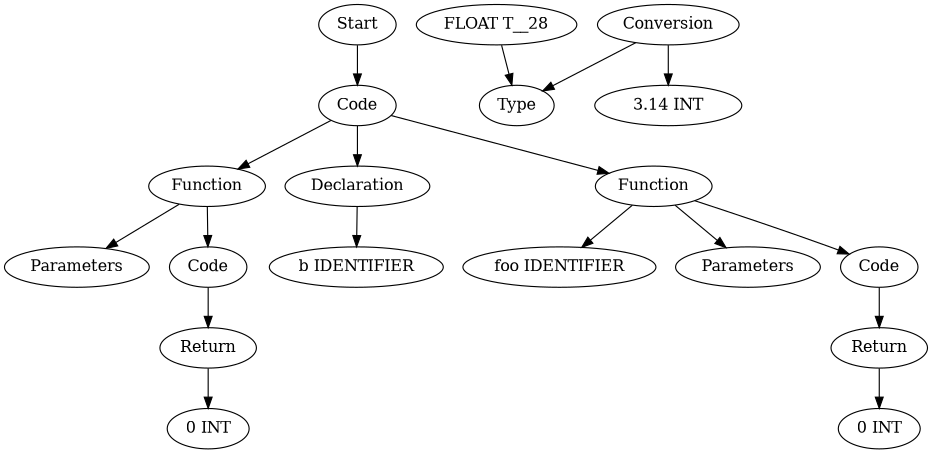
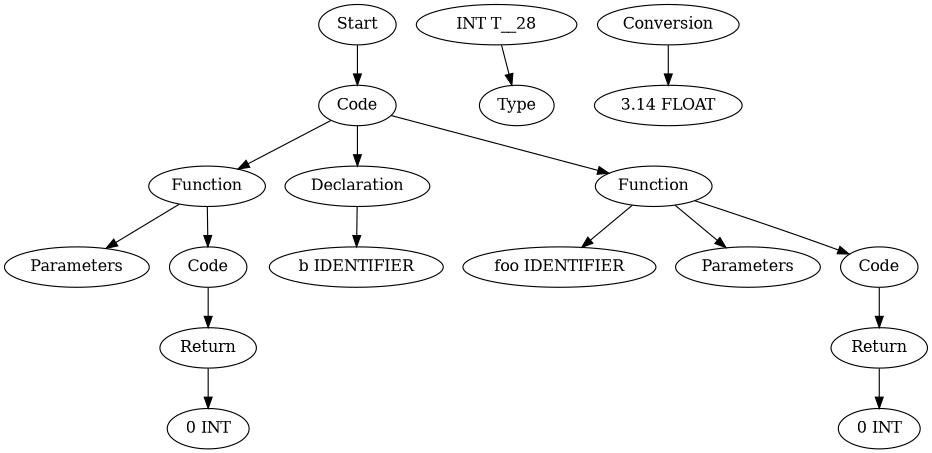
node "FLOAT T__28": label "FLOAT T__28" -> "INT T__28"
edge "Conversion" -> "Type": removed
node "3.14 INT": label "3.14 INT" -> "3.14 FLOAT"
